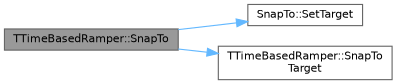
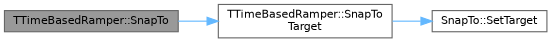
edge "TTimeBasedRamper::SnapTo" -> "SnapTo::SetTarget": now "TTimeBasedRamper::SnapTo Target" -> "SnapTo::SetTarget"
